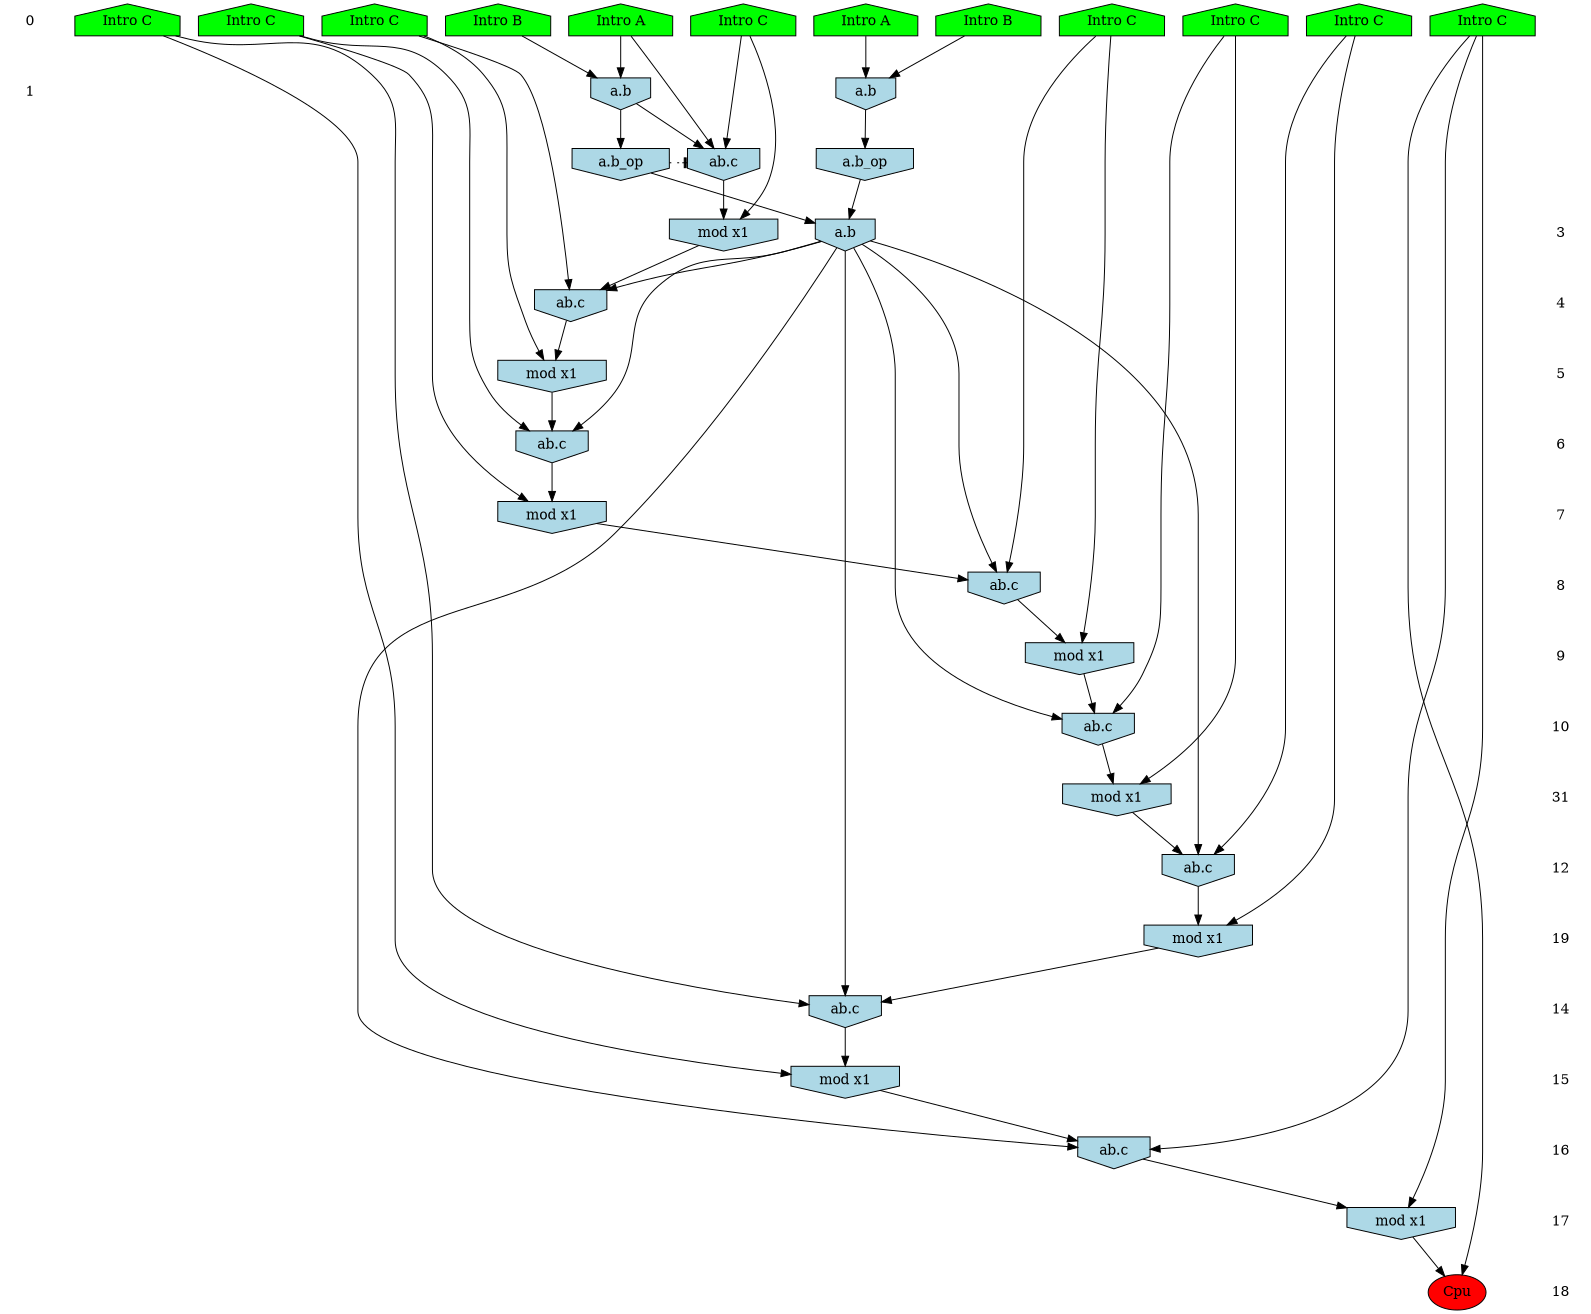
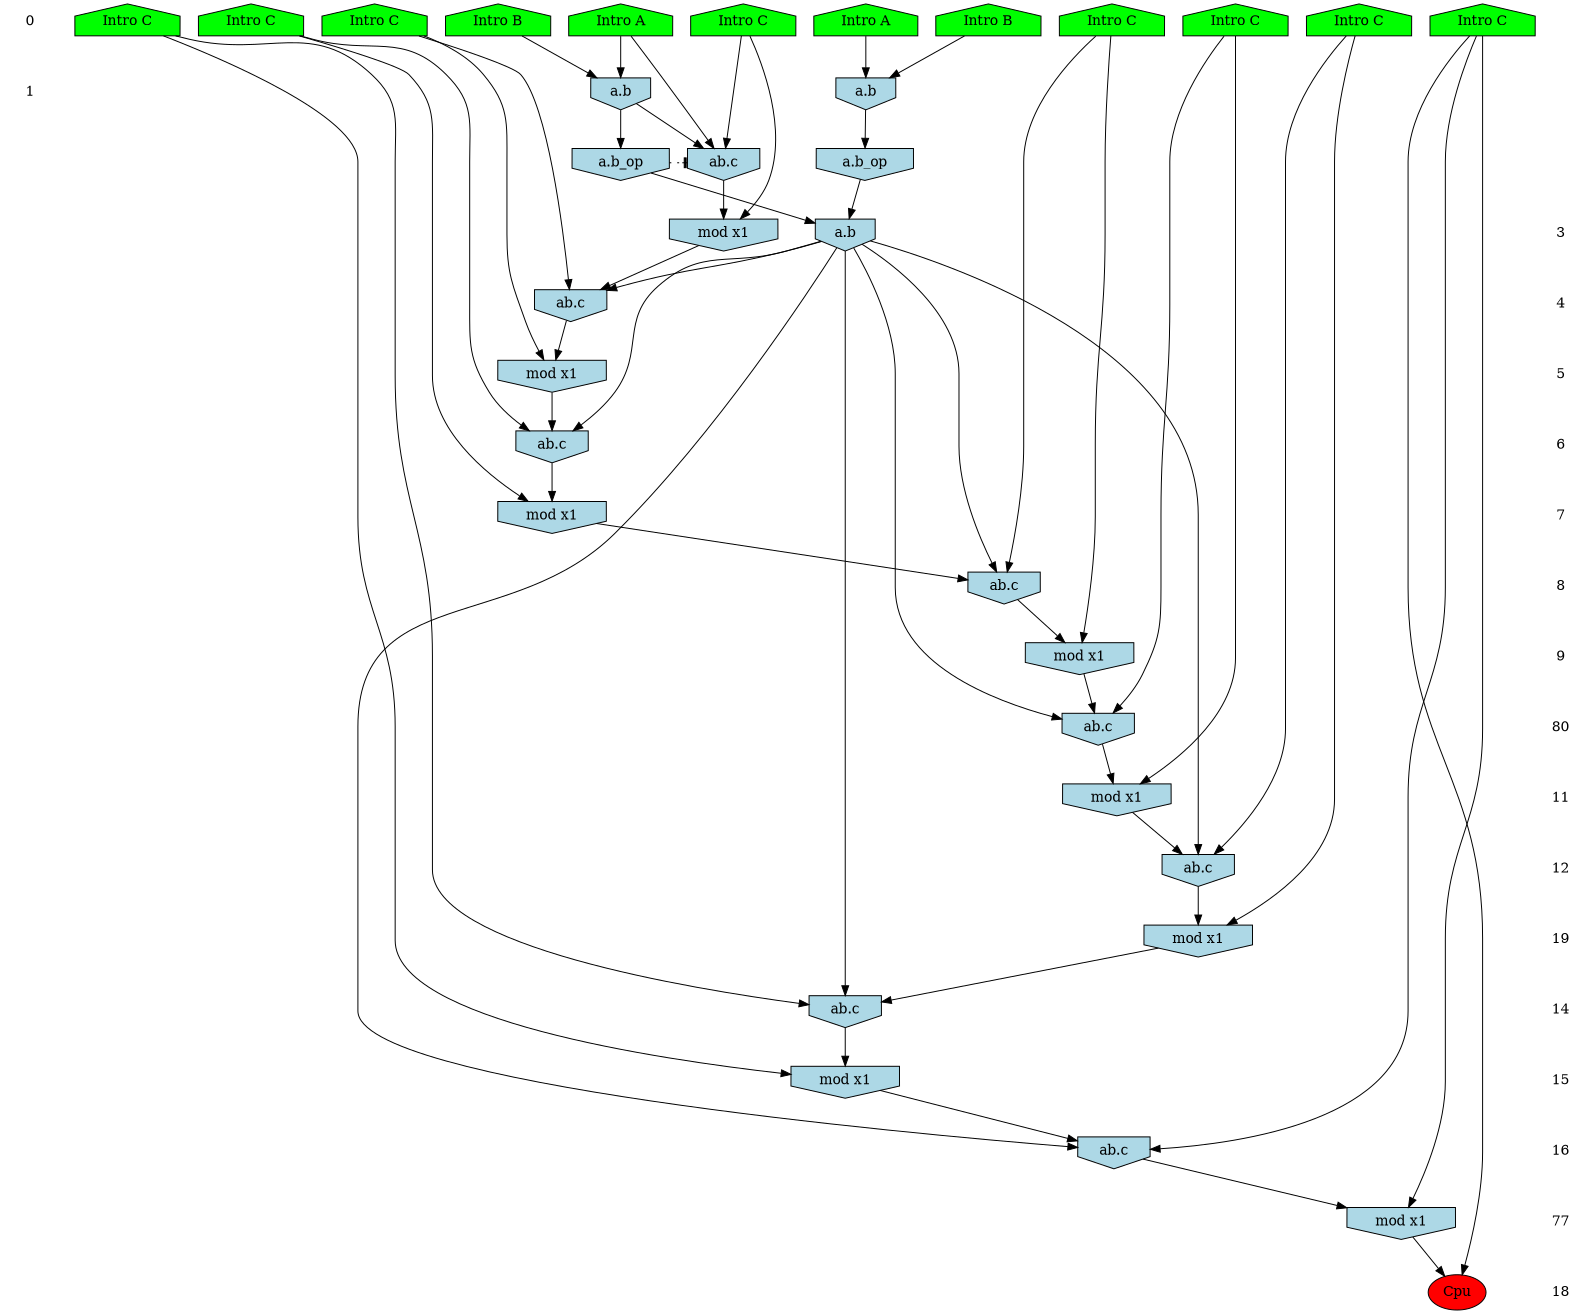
node "10": label "10" -> "80"
node "31": label "31" -> "11"
node "17": label "17" -> "77"
